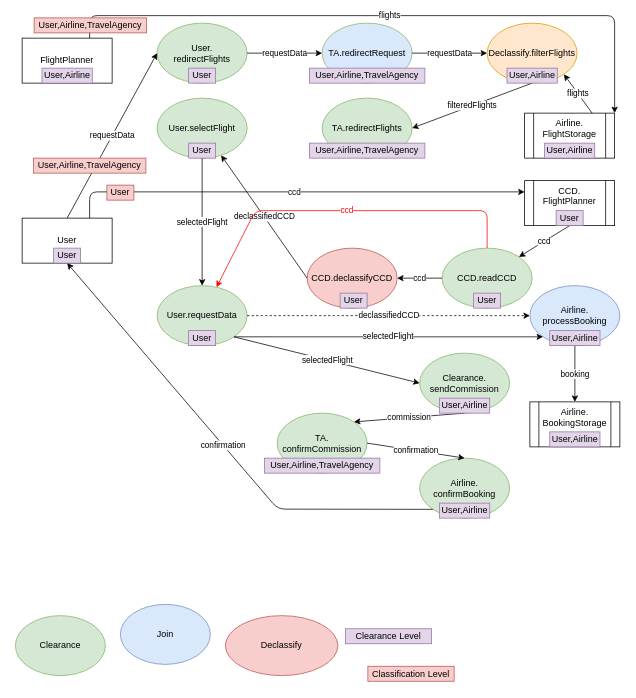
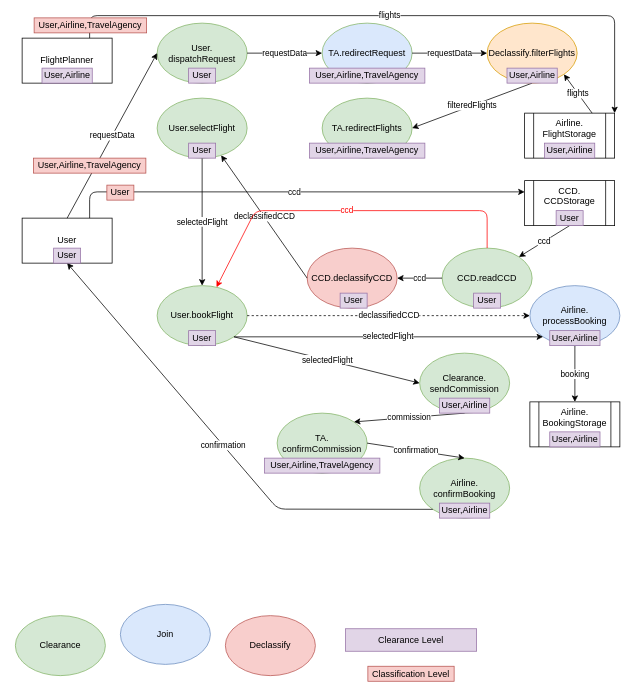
node "User. redirectFlights": label "User. redirectFlights" -> "User. dispatchRequest"
node "CCD. FlightPlanner": label "CCD. FlightPlanner" -> "CCD. CCDStorage"
node "User.requestData": label "User.requestData" -> "User.bookFlight"
node "Clearance Level": size 86x15 -> 131x23
node "Declassify": size 113x60 -> 90x60
